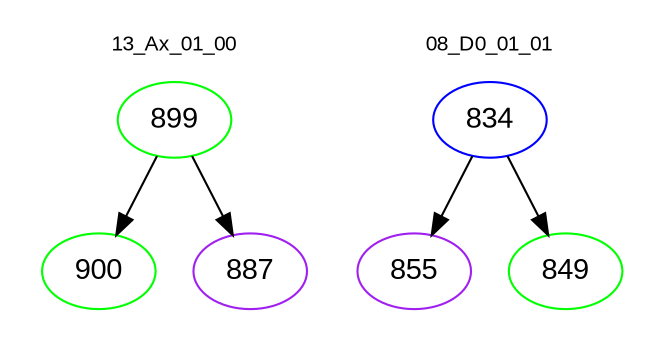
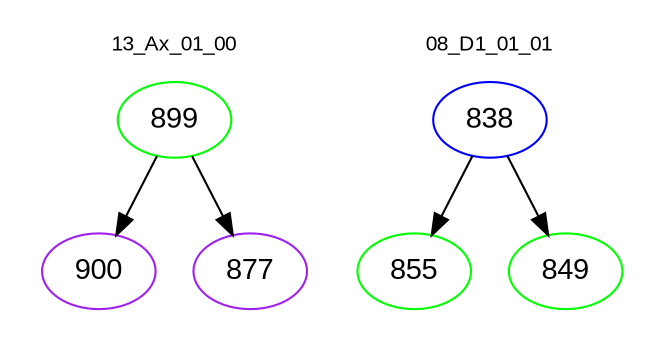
cluster "08_D0_01_01": label "08_D0_01_01" -> "08_D1_01_01"
node "834": label "834" -> "838"
node "900": color green -> purple
node "887": label "887" -> "877"
node "855": color purple -> green
